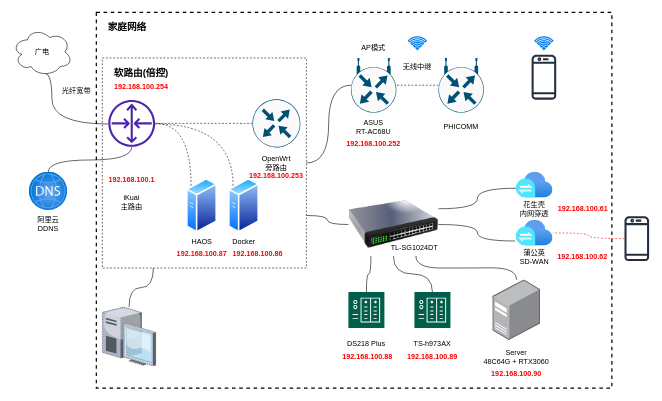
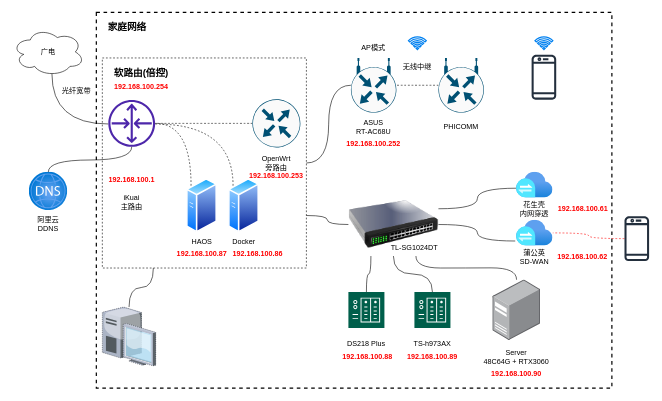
node "广电": size 60x48 -> 72x48
